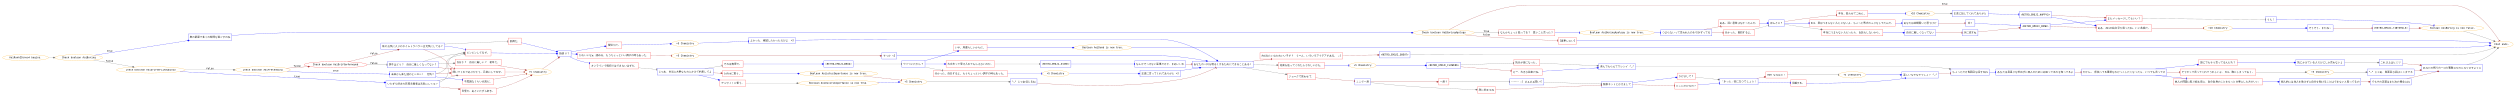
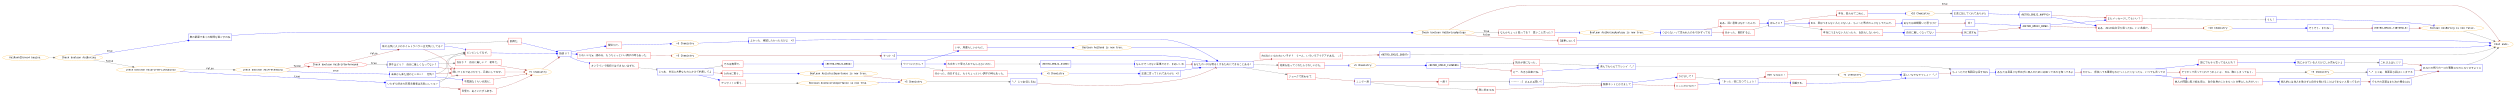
edge "Check boolean AoiDrifterAnnoyed" -> "調子はどう？　自分に厳しくなってない？": label "false" -> "true"
